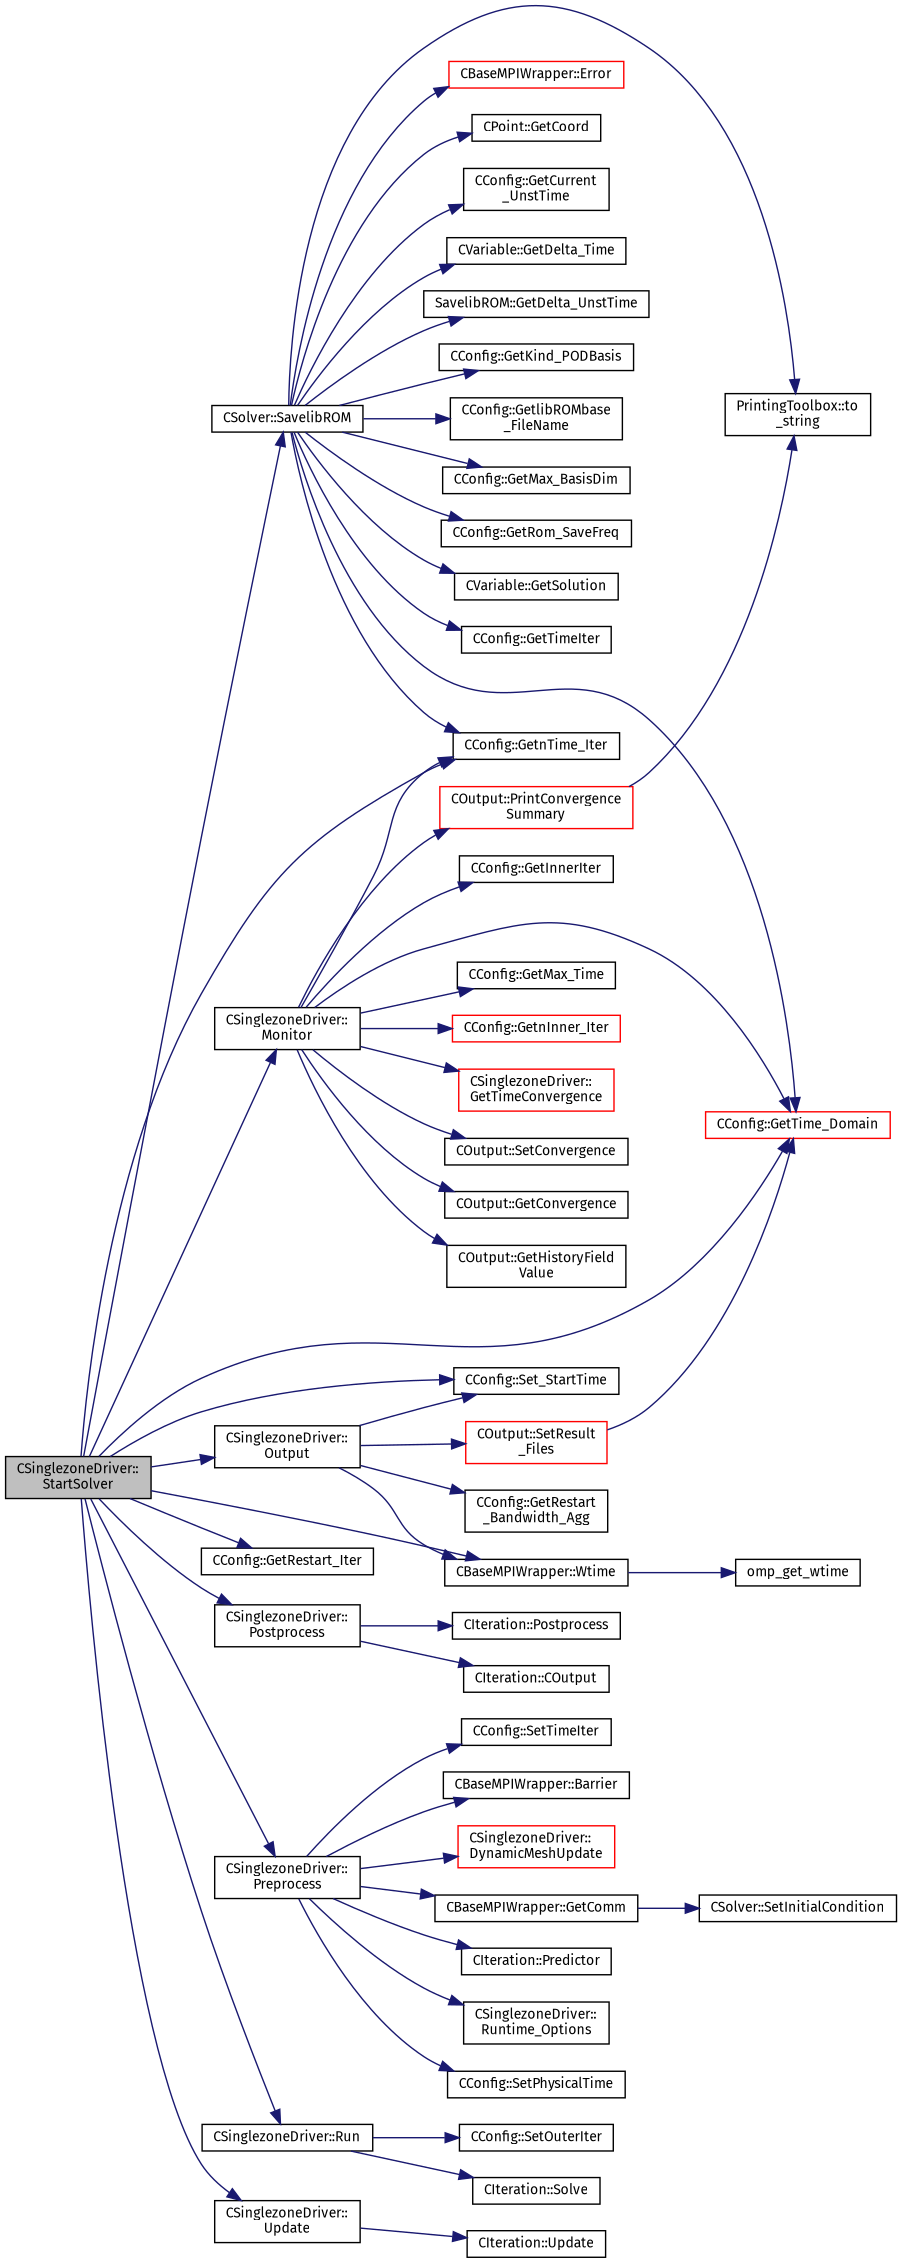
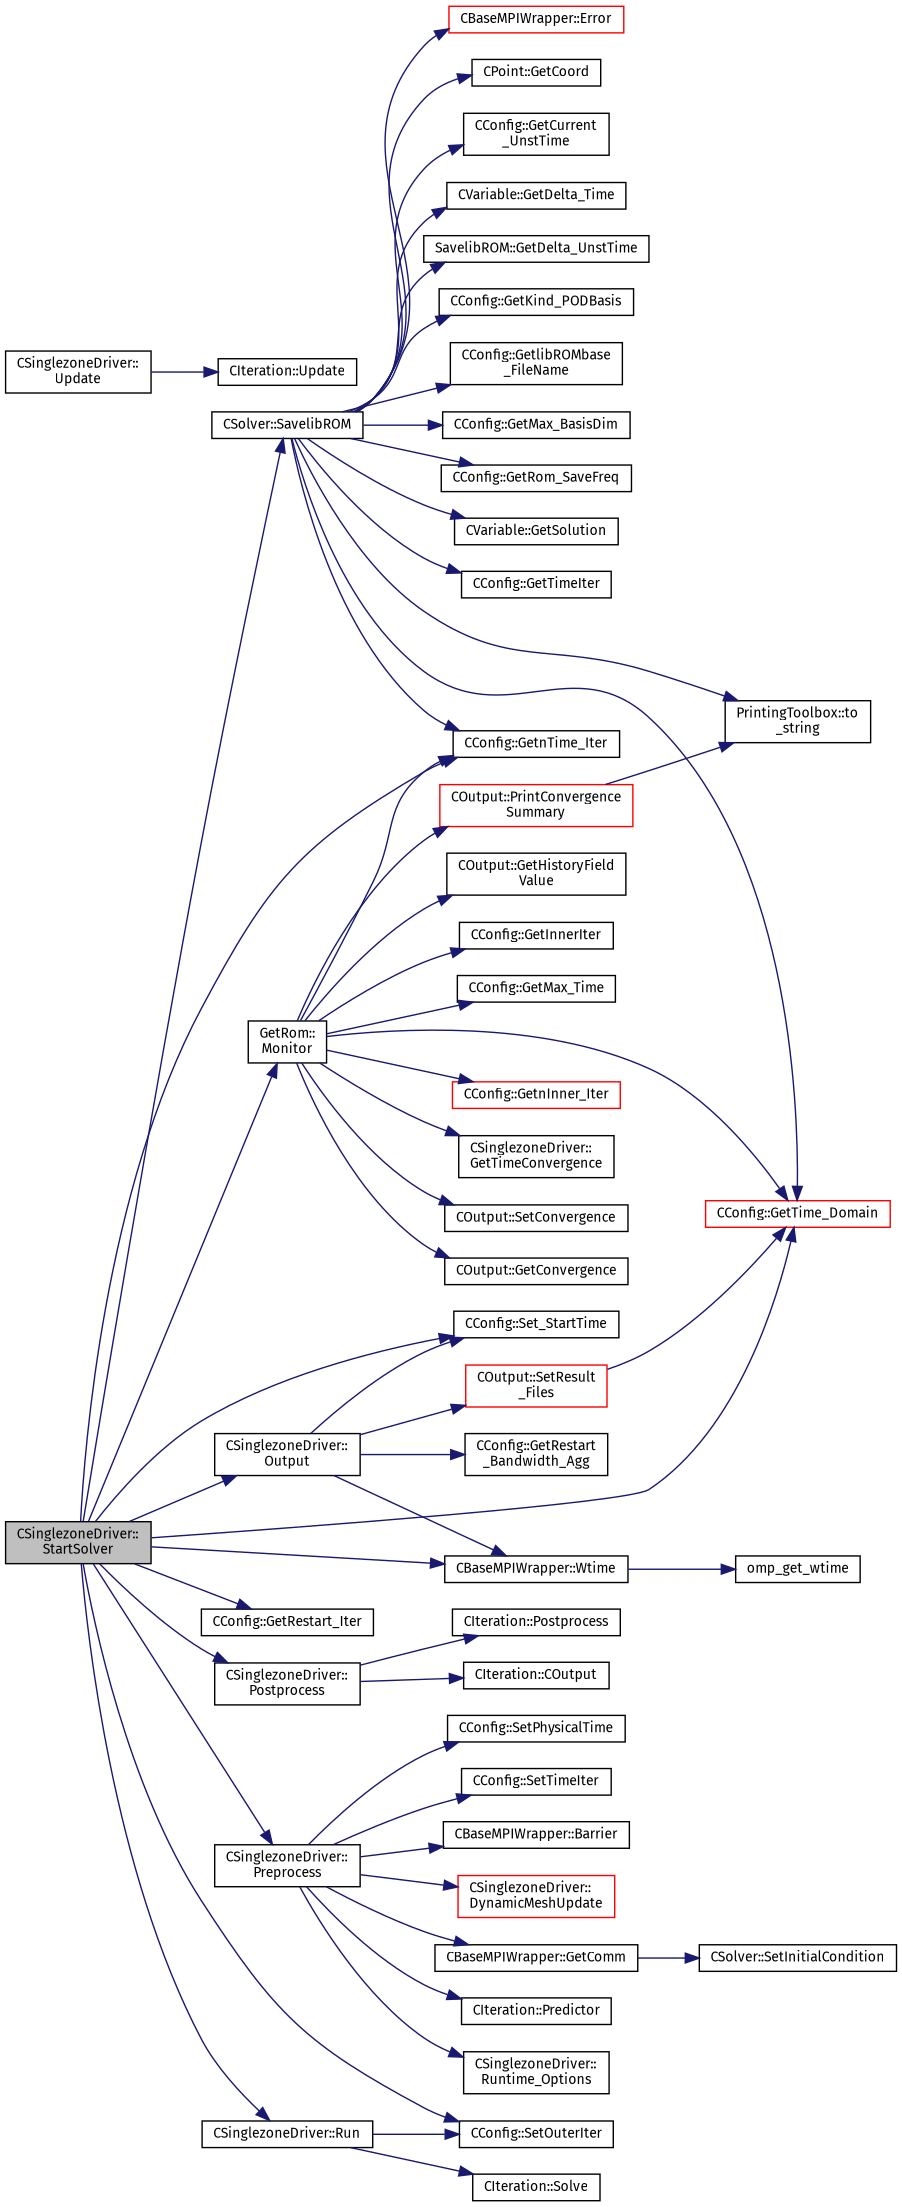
node "CSinglezoneDriver:: Monitor": label "CSinglezoneDriver:: Monitor" -> "GetRom:: Monitor"
node "CSinglezoneDriver:: GetTimeConvergence": color red -> black
edge "CSinglezoneDriver:: StartSolver" -> "CSinglezoneDriver:: Update": now "CSinglezoneDriver:: StartSolver" -> "CConfig::SetOuterIter"
